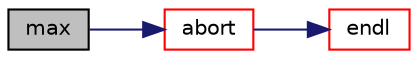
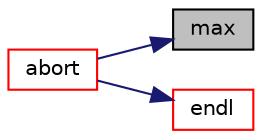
edge "max" -> "abort": reversed
